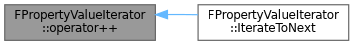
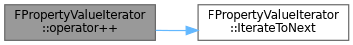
edge "FPropertyValueIterator ::IterateToNext" -> "FPropertyValueIterator ::operator++": reversed
